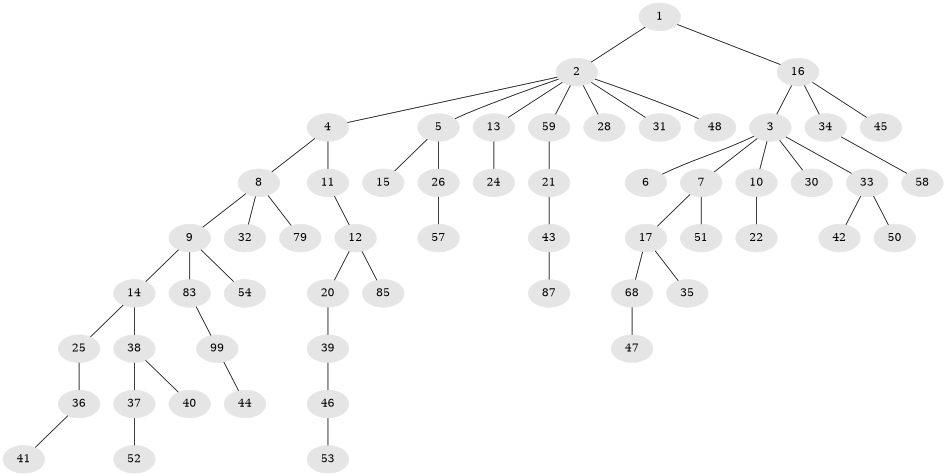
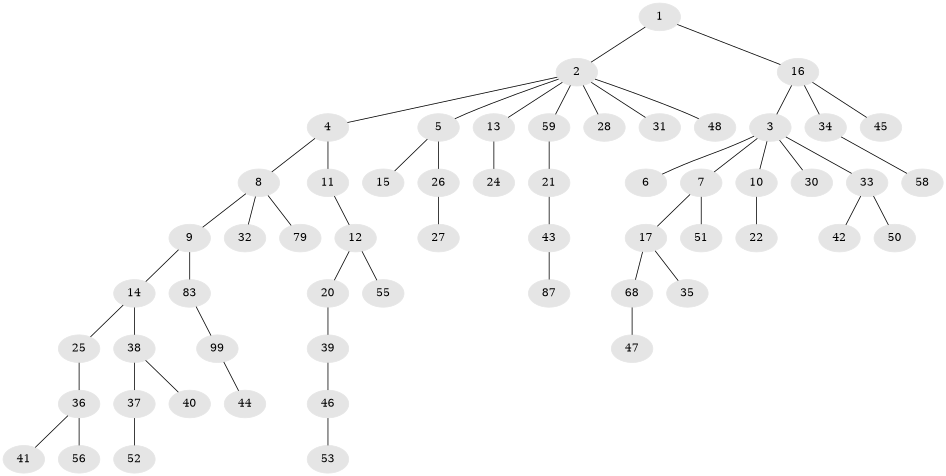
node "57": label "57" -> "27"
node "54": removed
node "85": label "85" -> "55"
node "56": added
